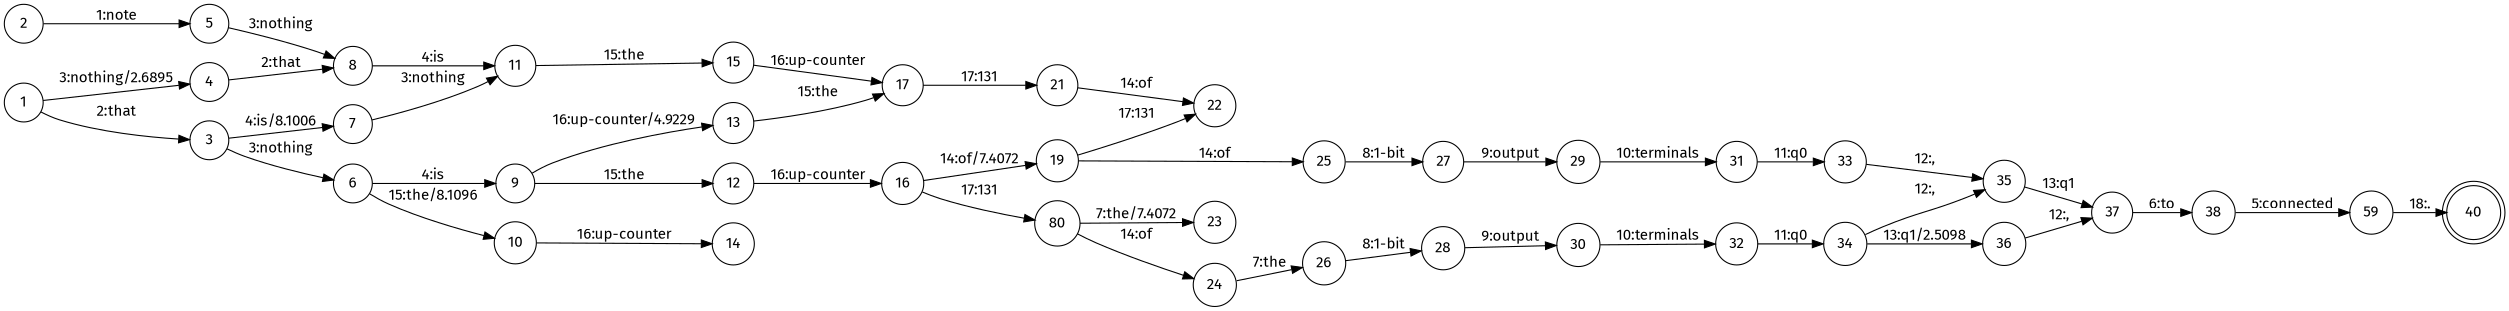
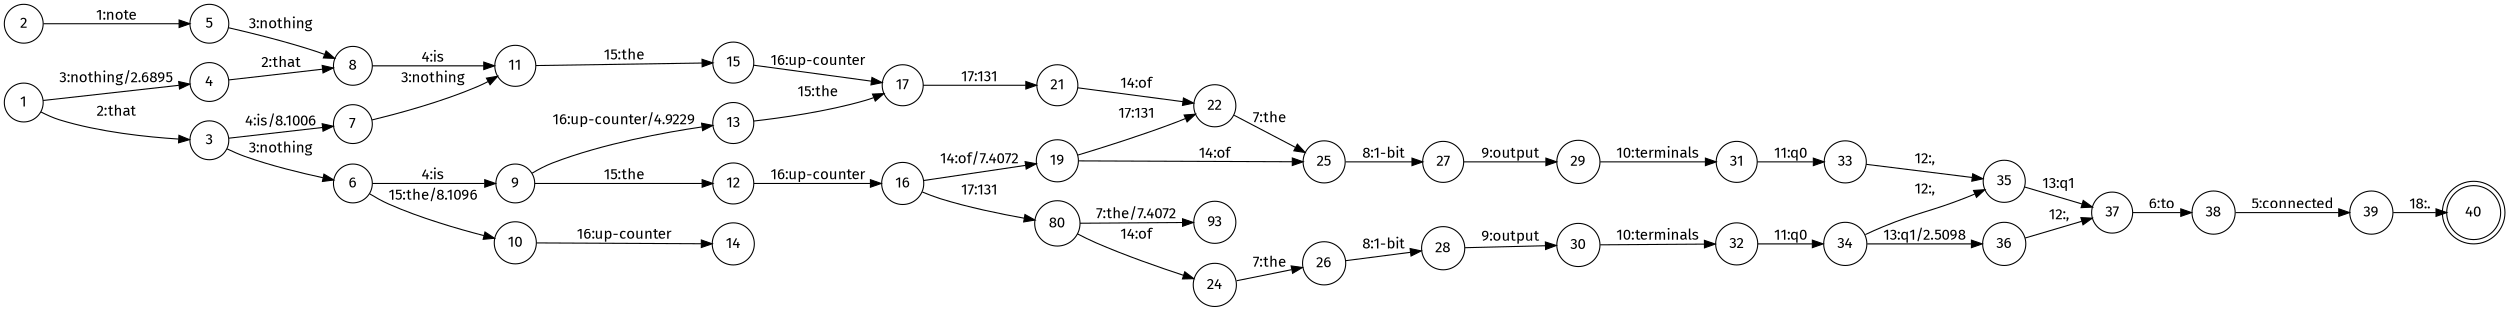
edge "22" -> "25": added, label "7:the"
node "59": label "59" -> "39"
node "23": label "23" -> "93"
